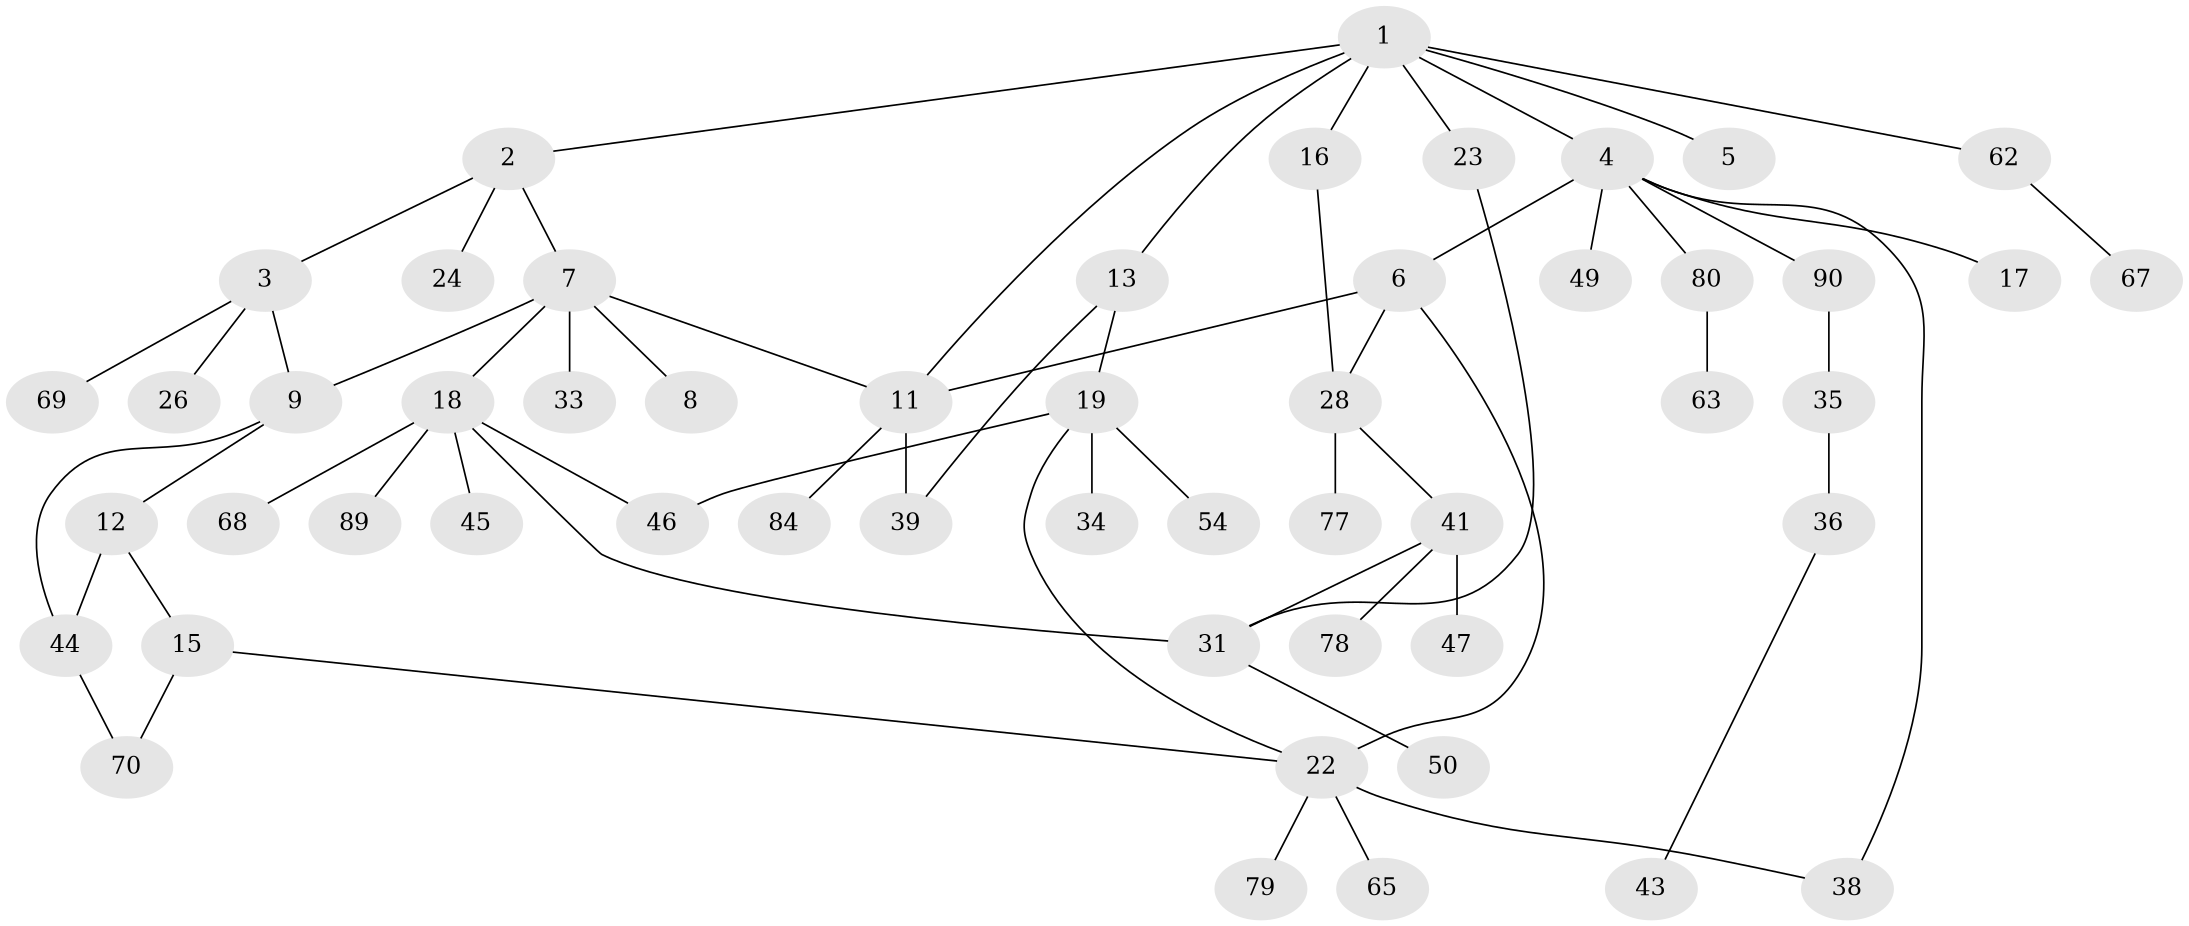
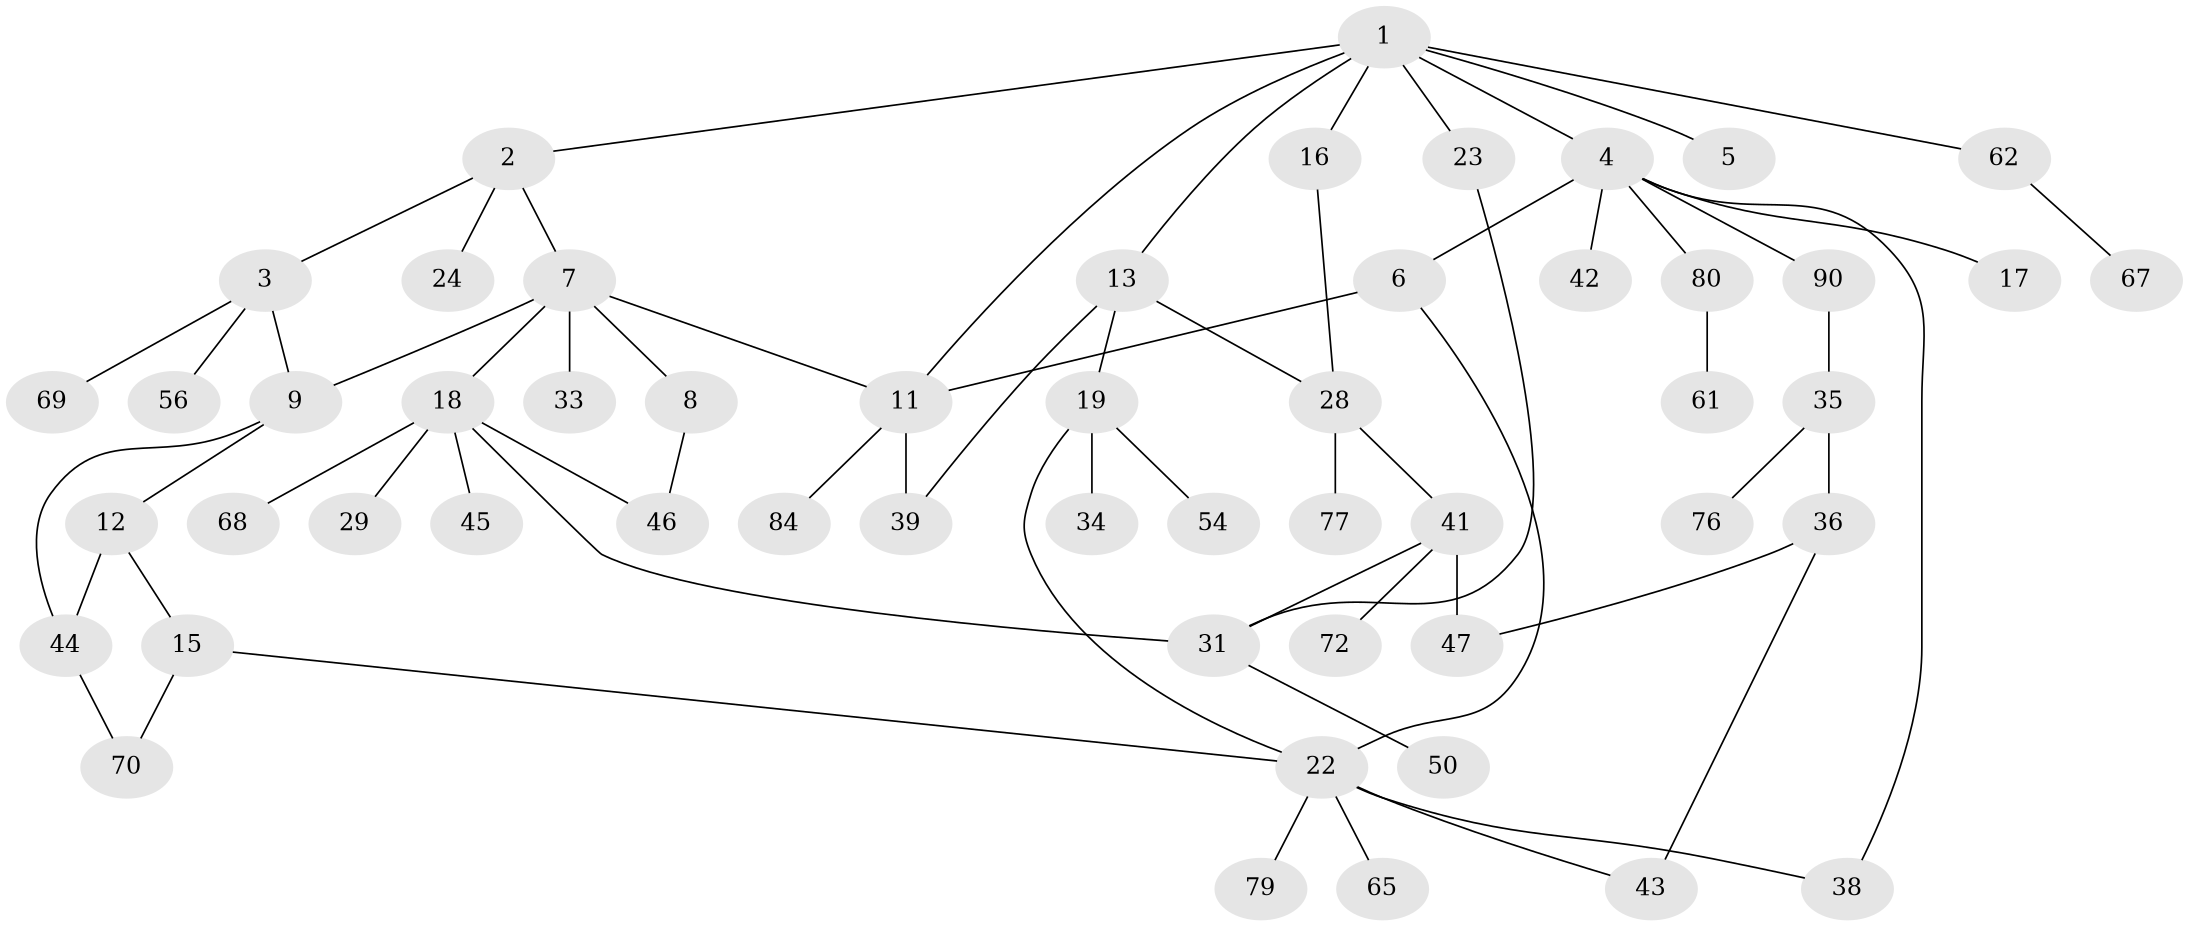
node "49": label "49" -> "42"
edge "6" -- "28": now "13" -- "28"
node "26": label "26" -> "56"
node "63": label "63" -> "61"
edge "19" -- "46": now "8" -- "46"
node "89": label "89" -> "29"
node "76": added
edge "36" -- "47": added
node "78": label "78" -> "72"
edge "22" -- "43": added
